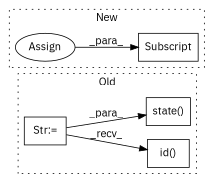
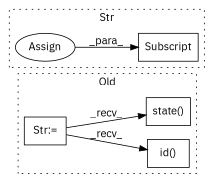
cluster "New": label "New" -> "Str"
edge "Str:=" -> "state()": label "_para_" -> "_recv_"
